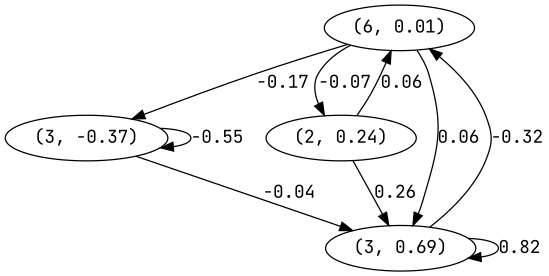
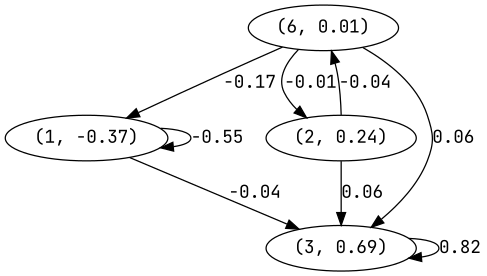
edge "(6, 0.01)" -> "(2, 0.24)": label "-0.07" -> "-0.01"
edge "(2, 0.24)" -> "(6, 0.01)": label "0.06" -> "-0.04"
node "(3, -0.37)": label "(3, -0.37)" -> "(1, -0.37)"
edge "(3, 0.69)" -> "(6, 0.01)": removed, label "-0.32"
edge "(2, 0.24)" -> "(3, 0.69)": label "0.26" -> "0.06"
